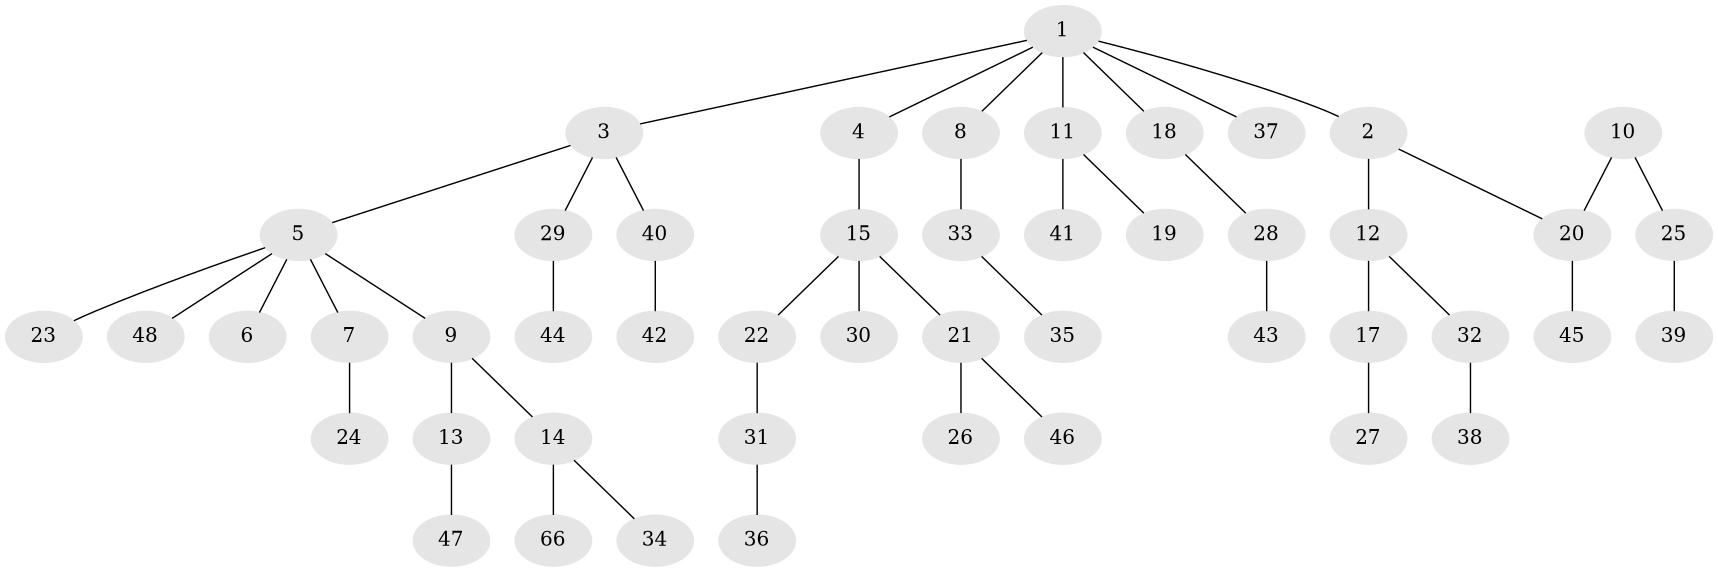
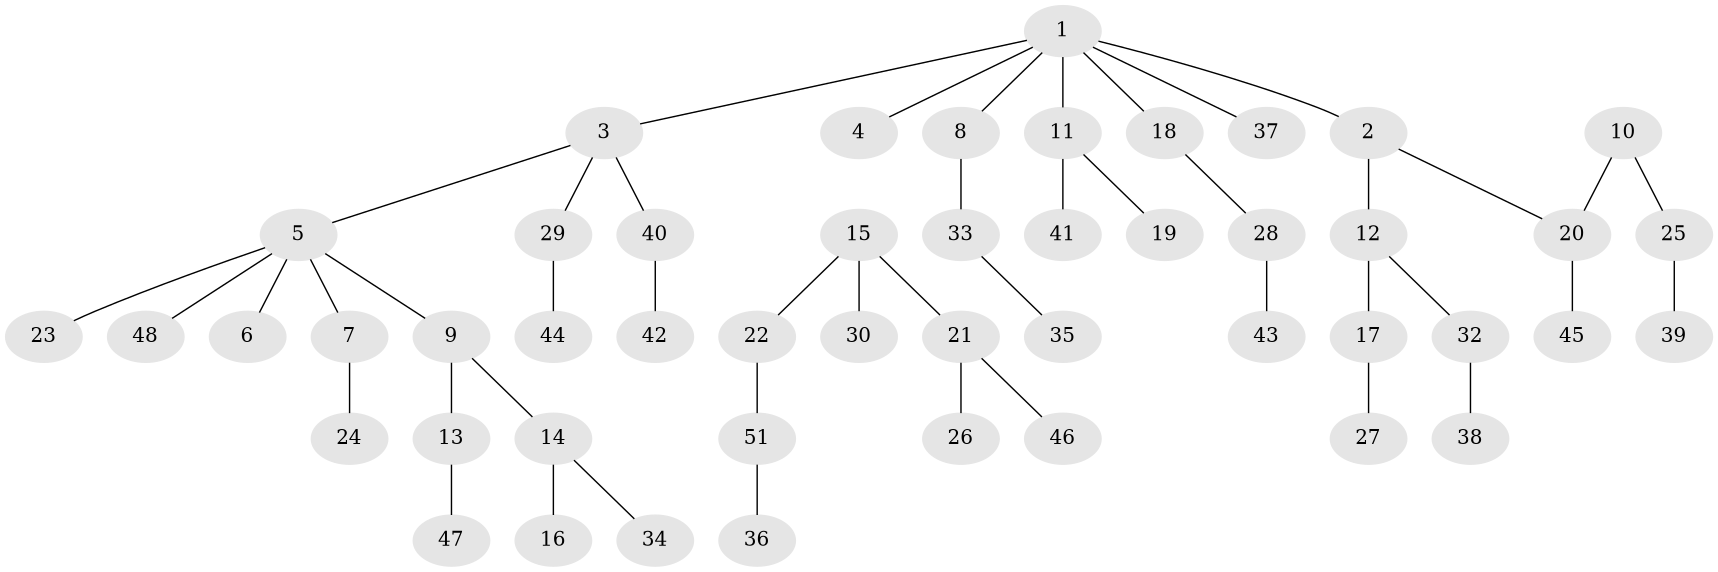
edge "4" -- "15": removed
node "31": label "31" -> "51"
node "66": label "66" -> "16"
